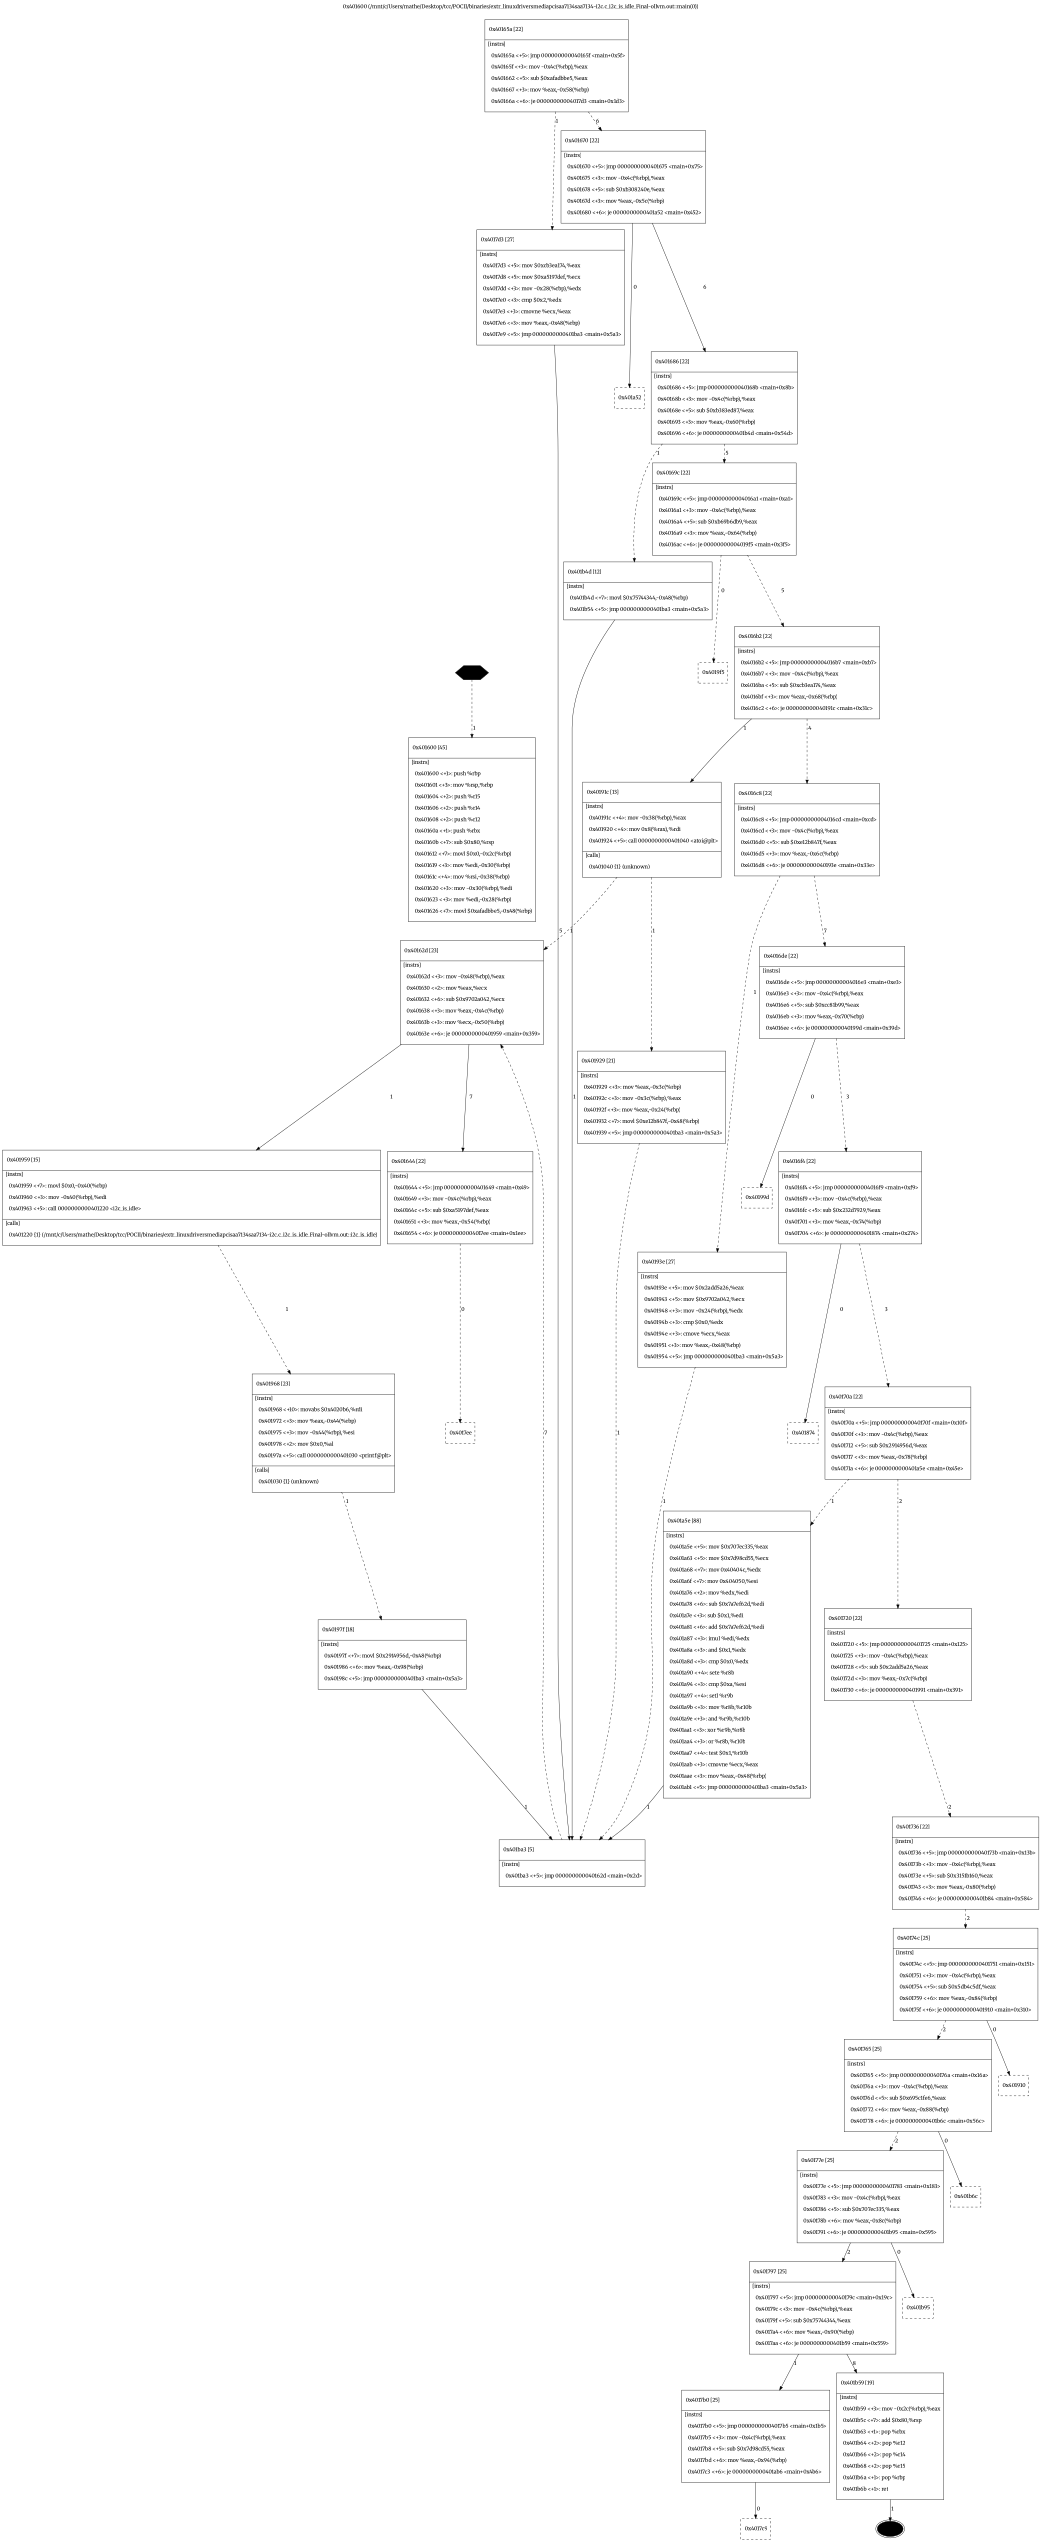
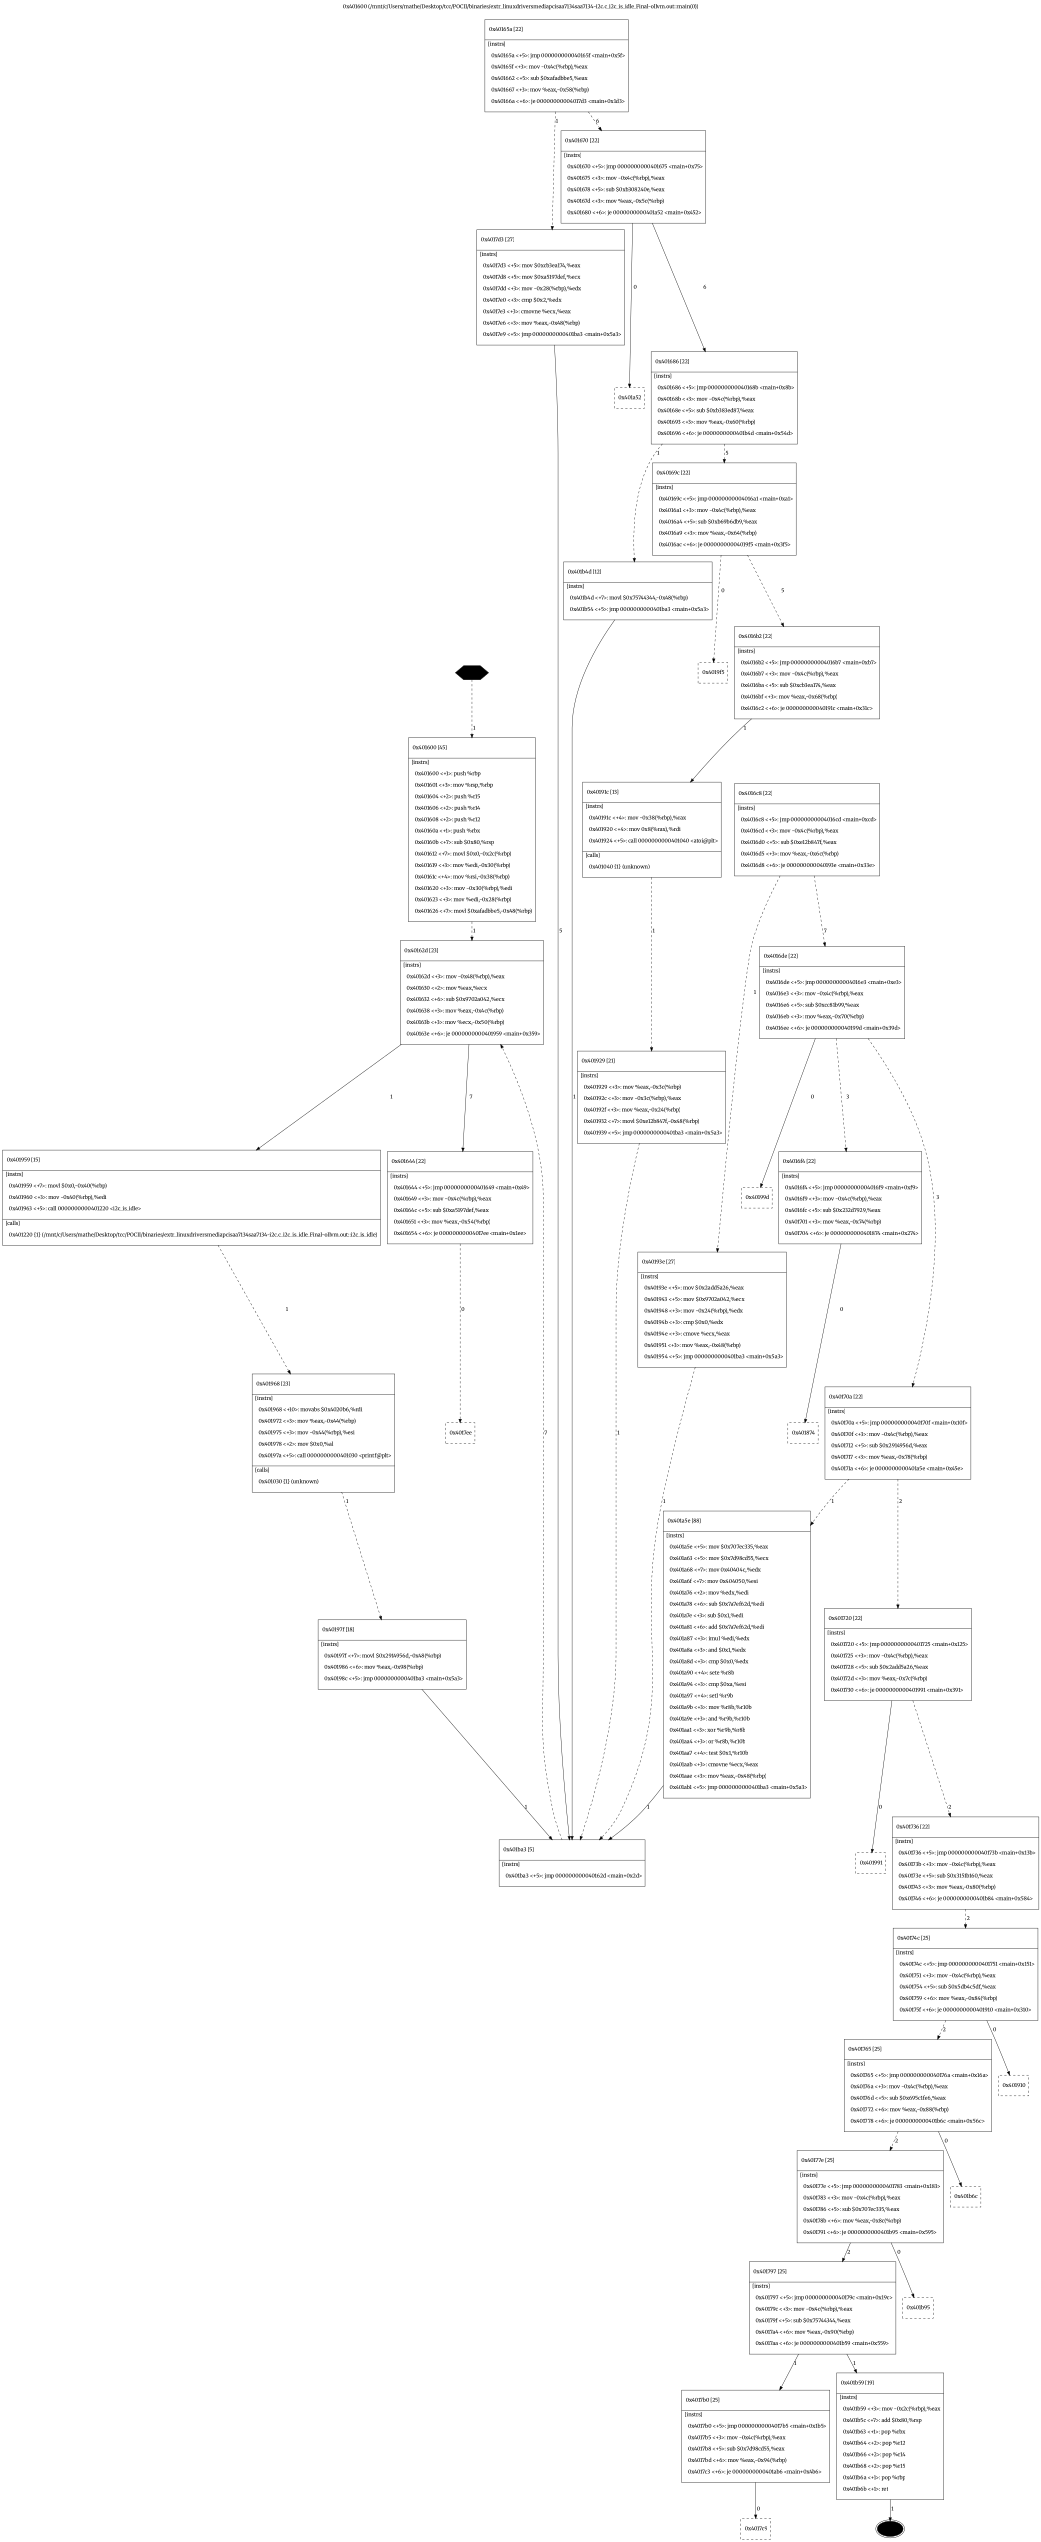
edge "0x4016b2 [22]" -> "0x4016c8 [22]": removed, label "4"
edge "0x40191c [13]" -> "0x40162d [23]": now "0x401600 [45]" -> "0x40162d [23]"
edge "0x4016f4 [22]" -> "0x40170a [22]": now "0x4016de [22]" -> "0x40170a [22]"
node "0x401991": added
edge "0x401797 [25]" -> "0x401b59 [19]": label " 8" -> " 1"
